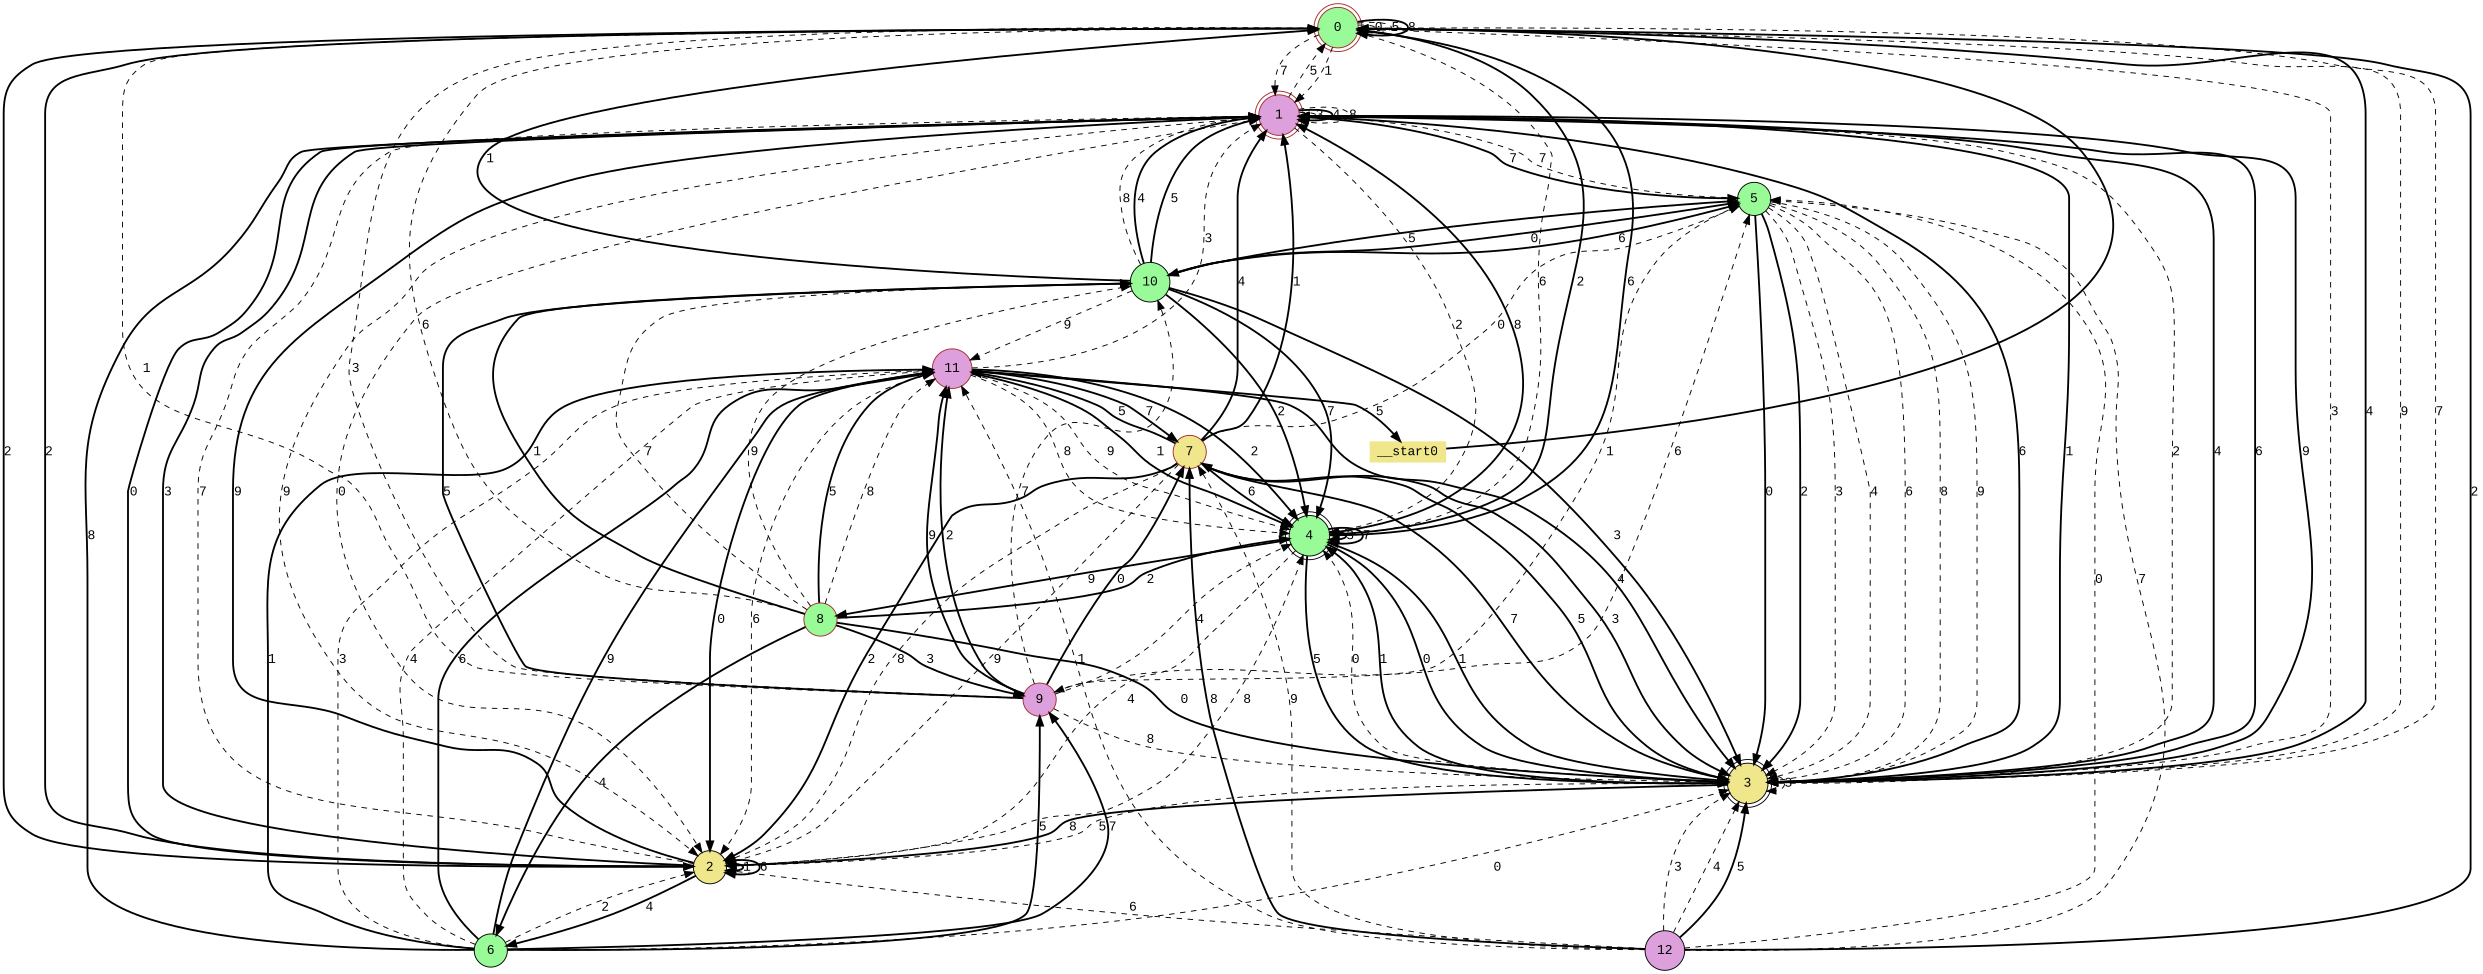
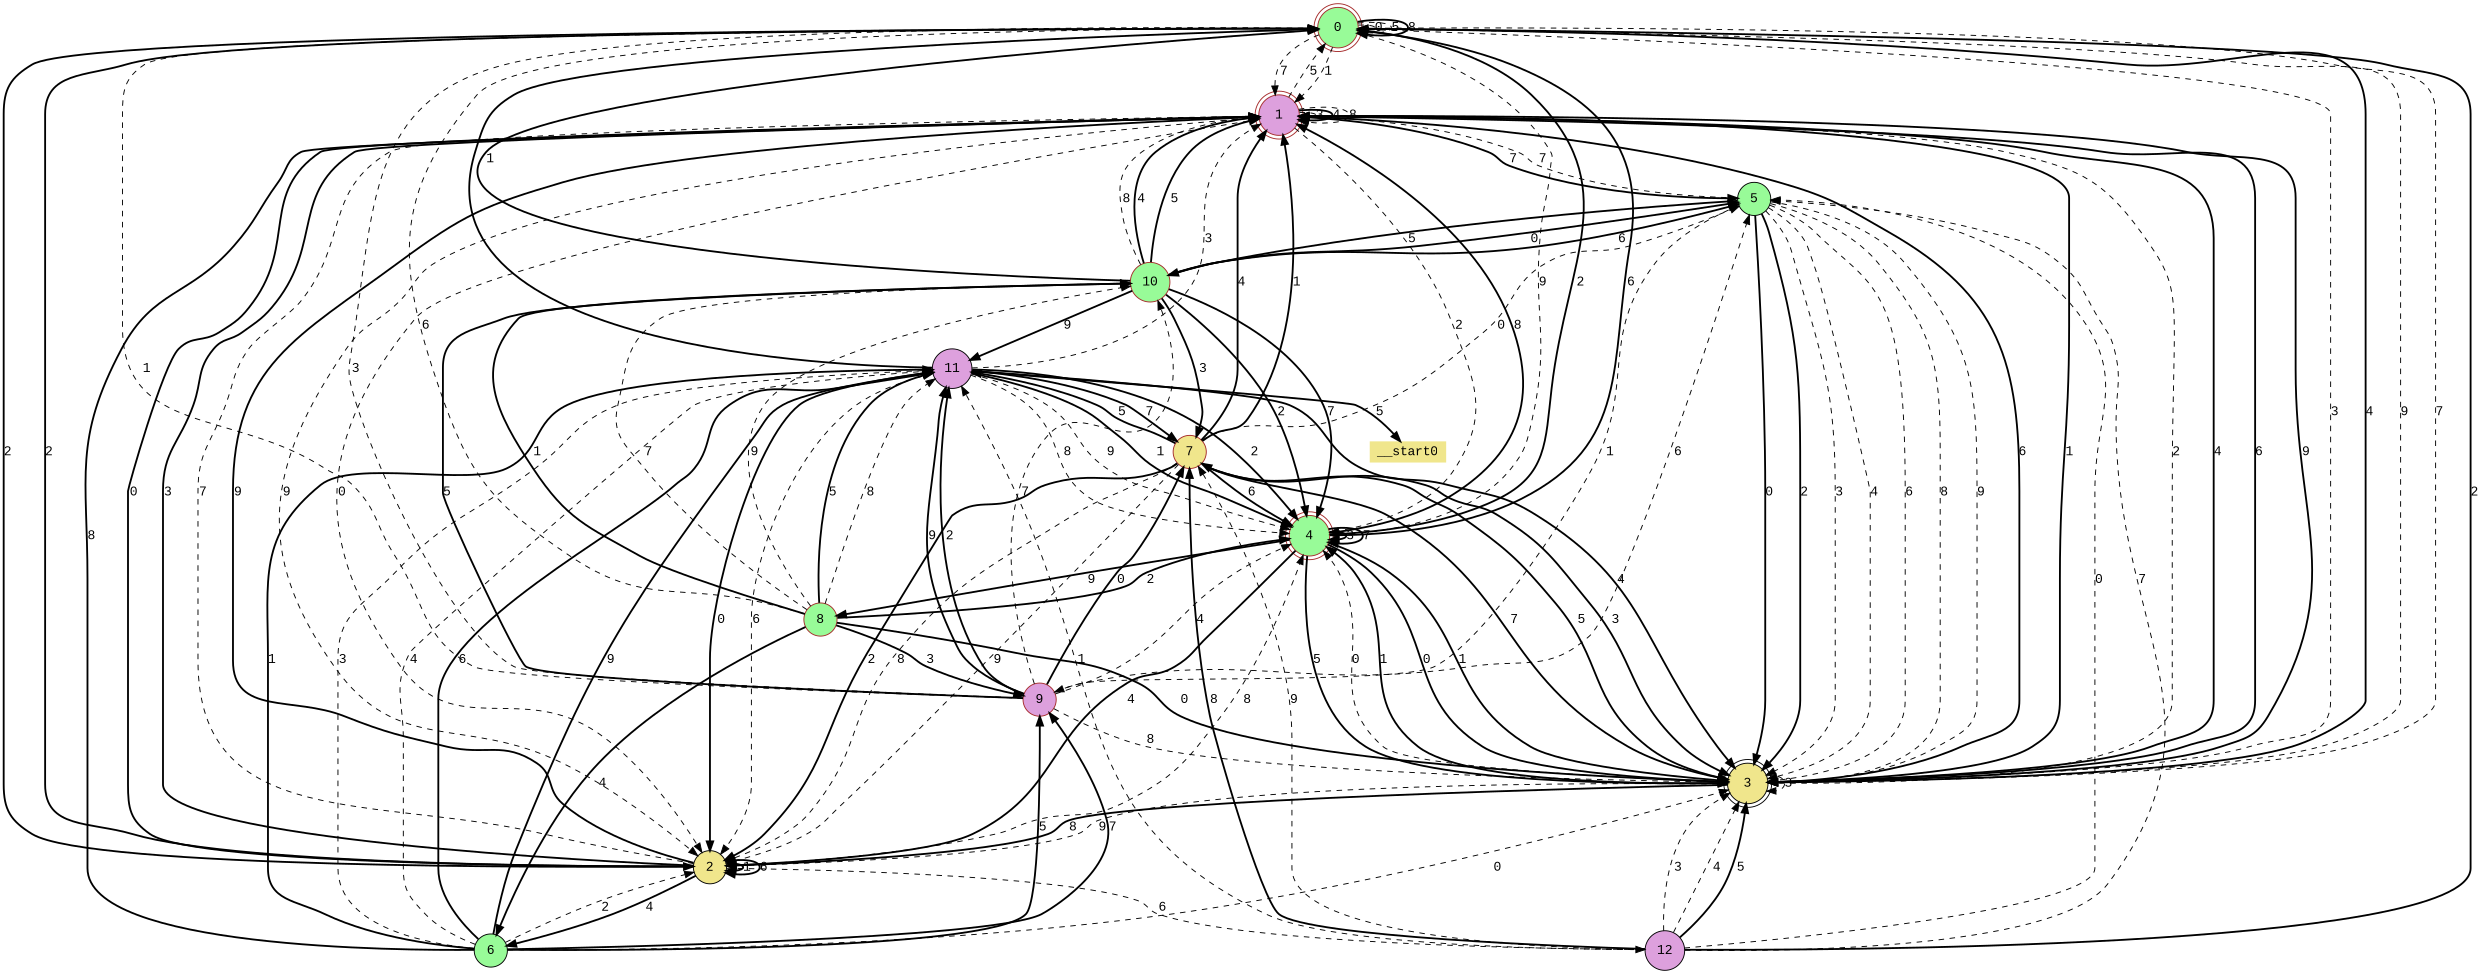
edge "__start0" -> "0": now "11" -> "0"
node "10": color black -> brown
edge "0" -> "4": label "6" -> "9"
edge "10" -> "11": style dashed -> bold
node "11": color brown -> black
edge "10" -> "3": now "10" -> "7"
node "4": color black -> brown
edge "4" -> "2": style dashed -> bold
edge "2" -> "3": label "5" -> "9"
edge "12" -> "2": reversed
